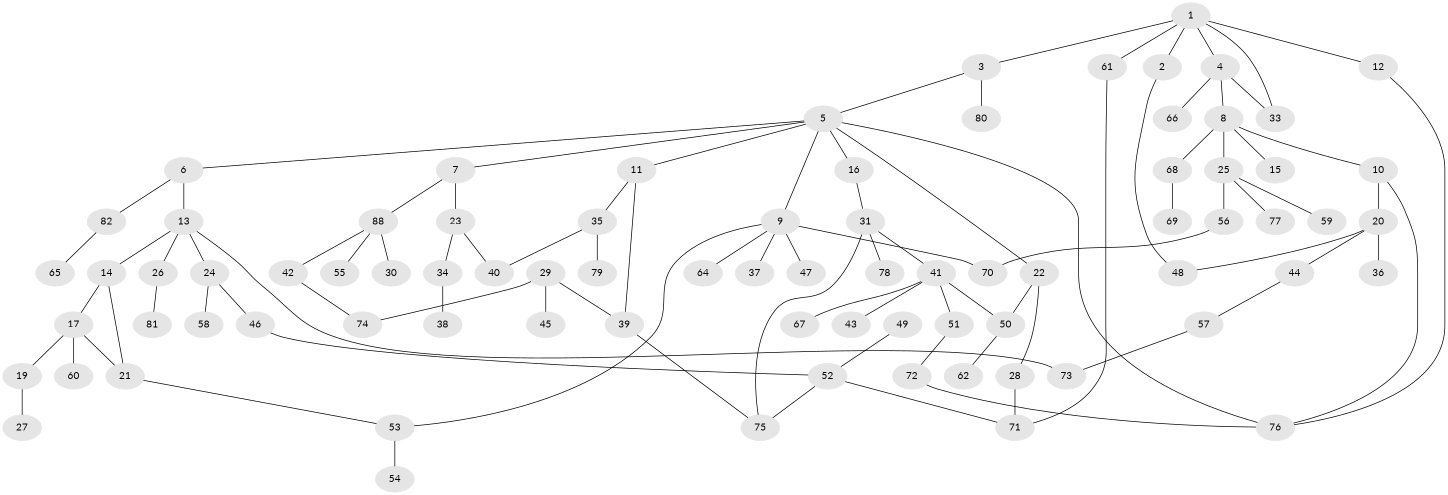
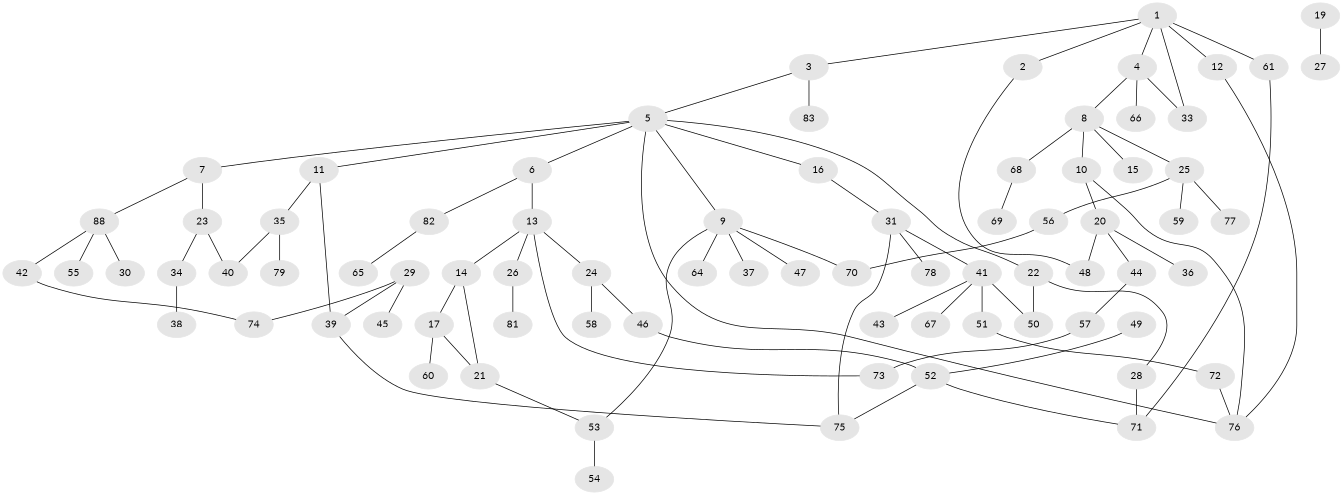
node "80": label "80" -> "83"
edge "17" -- "19": removed
node "62": removed
